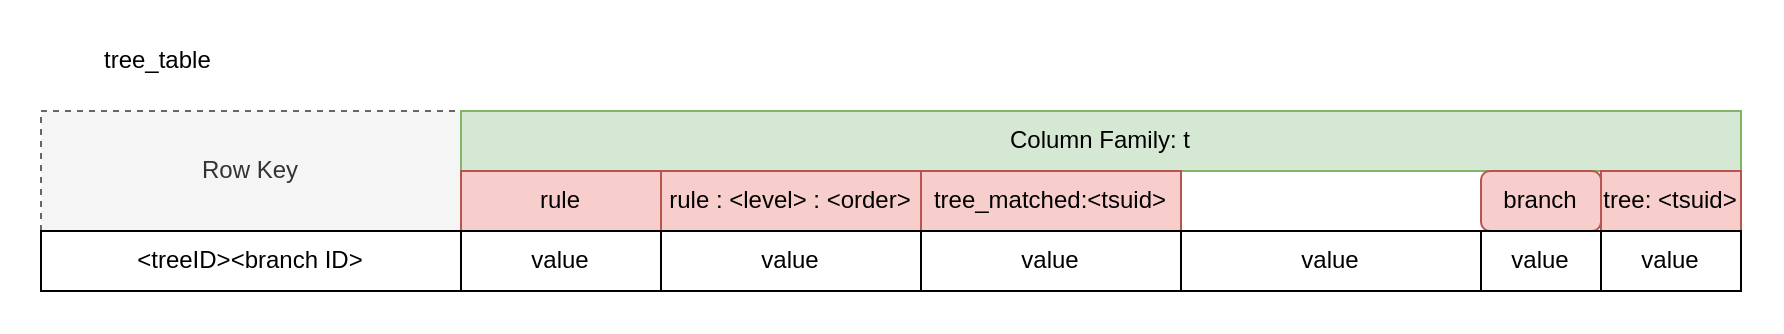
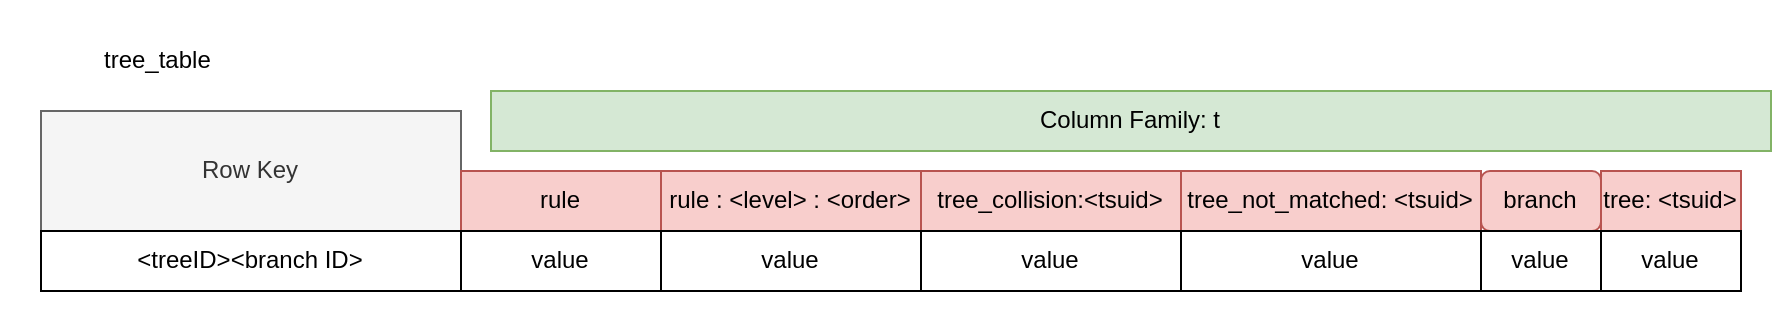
node "Column Family: t": moved (1101, 141) -> (1131, 121)
node "Row Key": style dashed -> solid
node "tree_matched:<tsuid>": label "tree_matched:<tsuid>" -> "tree_collision:<tsuid>"
node "tree_not_matched: <tsuid>": added
